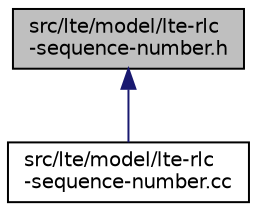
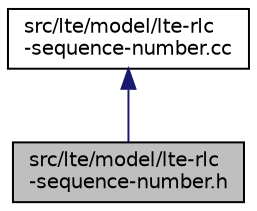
edge "src/lte/model/lte-rlc -sequence-number.cc" -> "src/lte/model/lte-rlc -sequence-number.h": reversed
